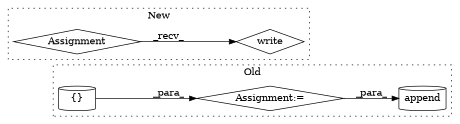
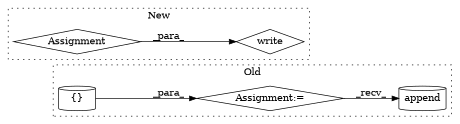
edge "Assignment" -> "write": label "_recv_" -> "_para_"
edge "Assignment:=" -> "append": label "_para_" -> "_recv_"
